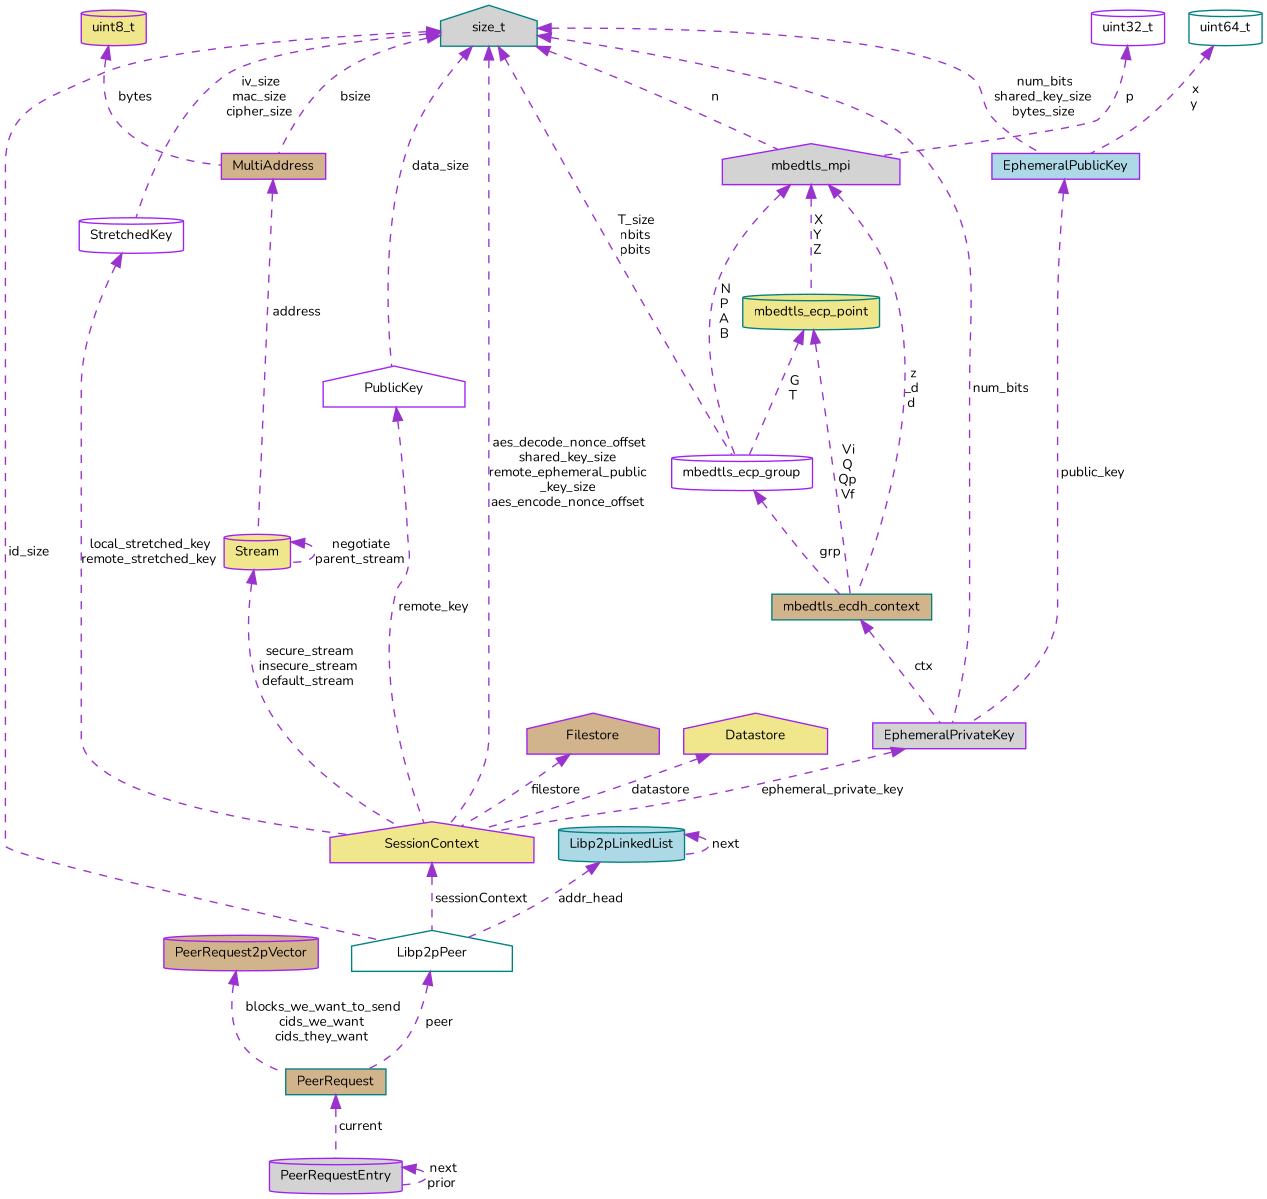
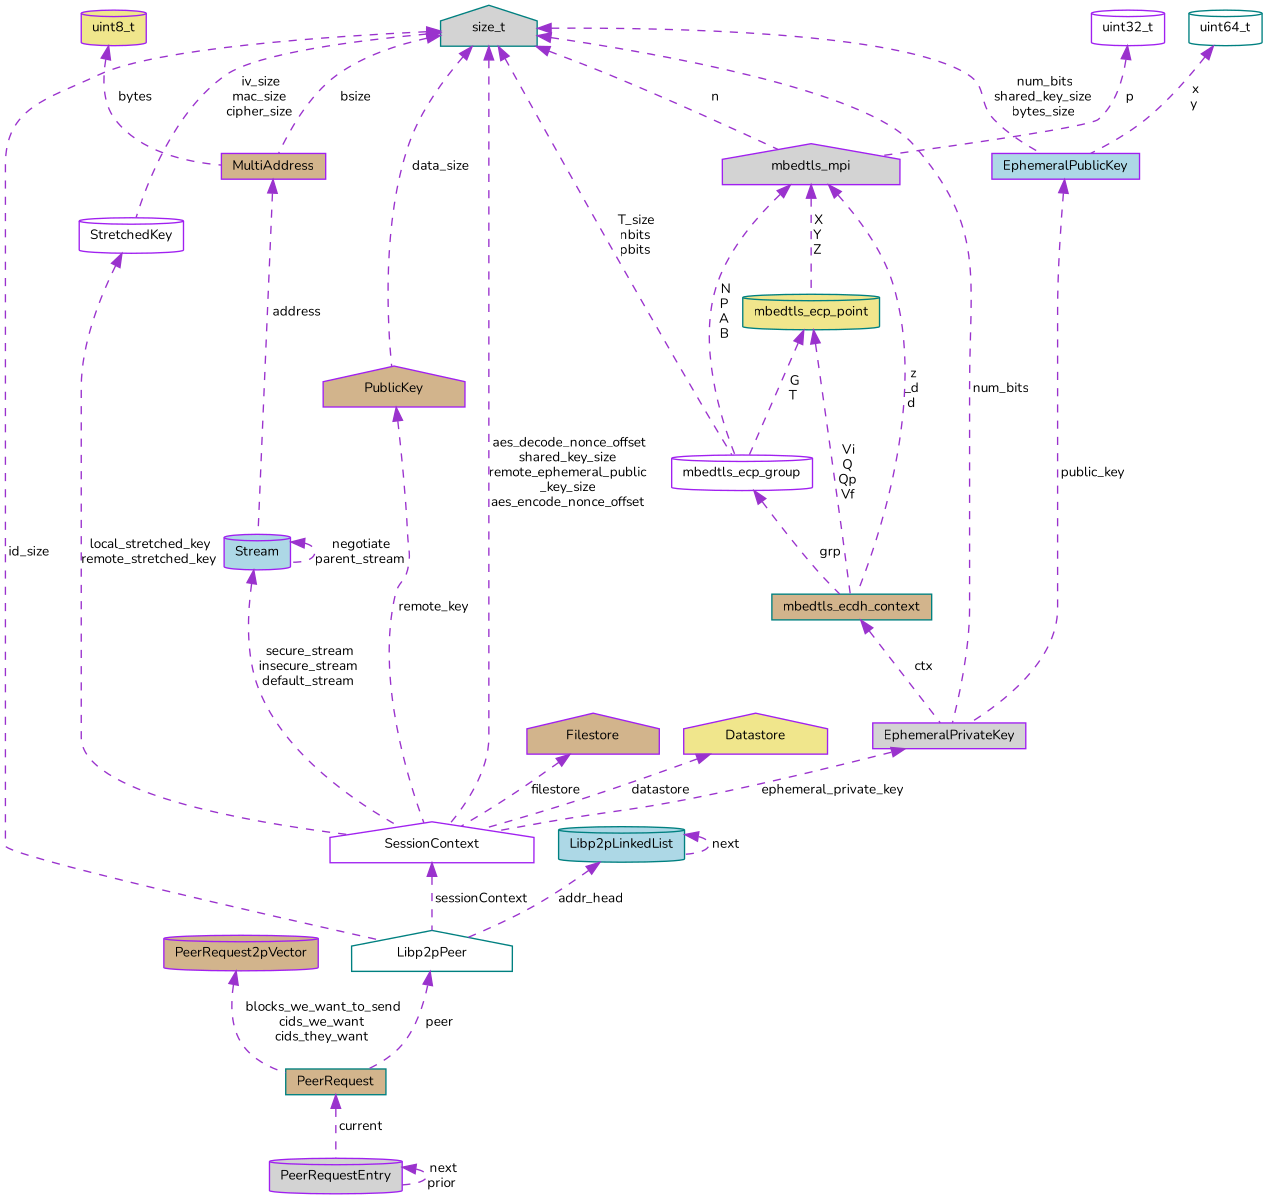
node "PublicKey": fillcolor white -> tan
node "Stream": fillcolor khaki -> lightblue
node "SessionContext": fillcolor khaki -> white
